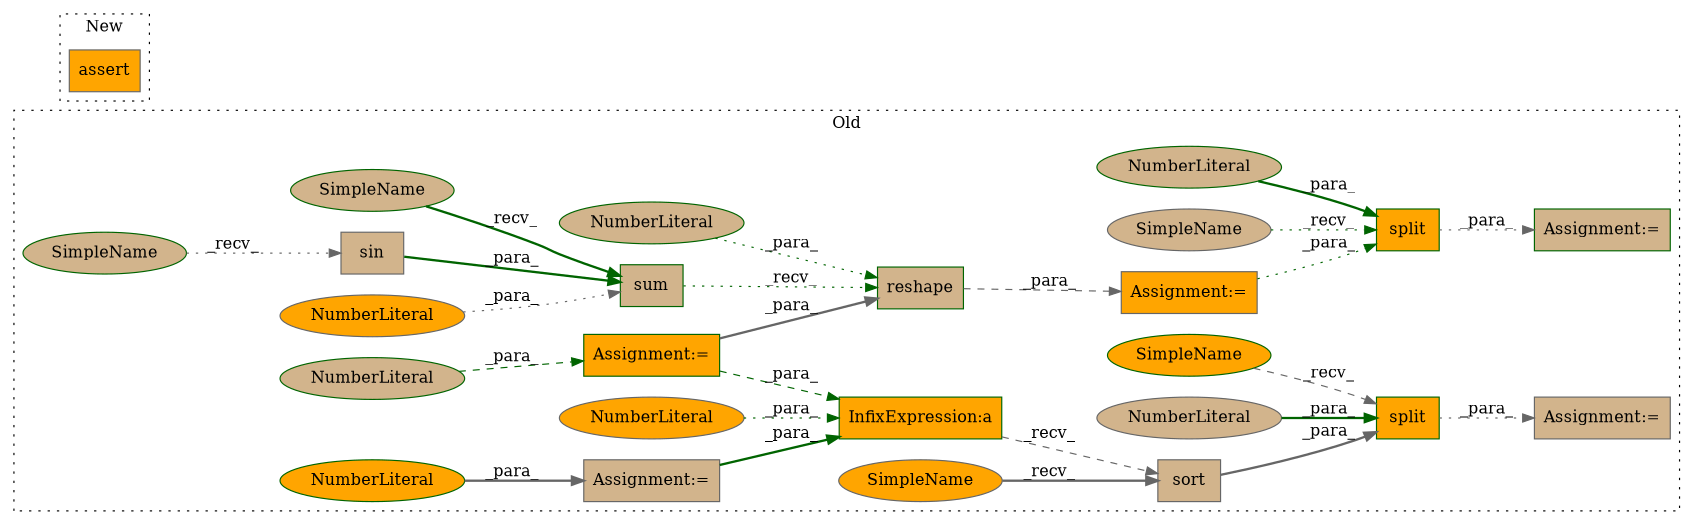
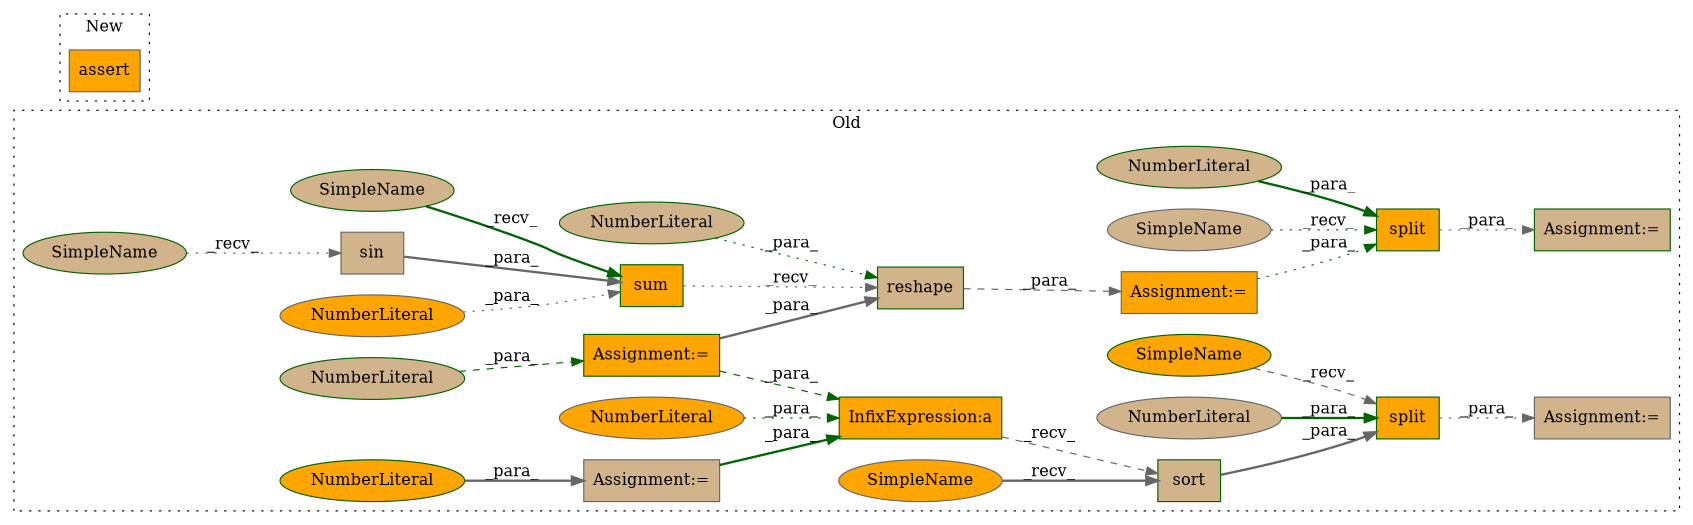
edge "sin" -> "sum": color darkgreen -> gray40
node "sum": fillcolor tan -> orange
edge "sum" -> "reshape": color darkgreen -> gray40
node "sort": color gray40 -> darkgreen
